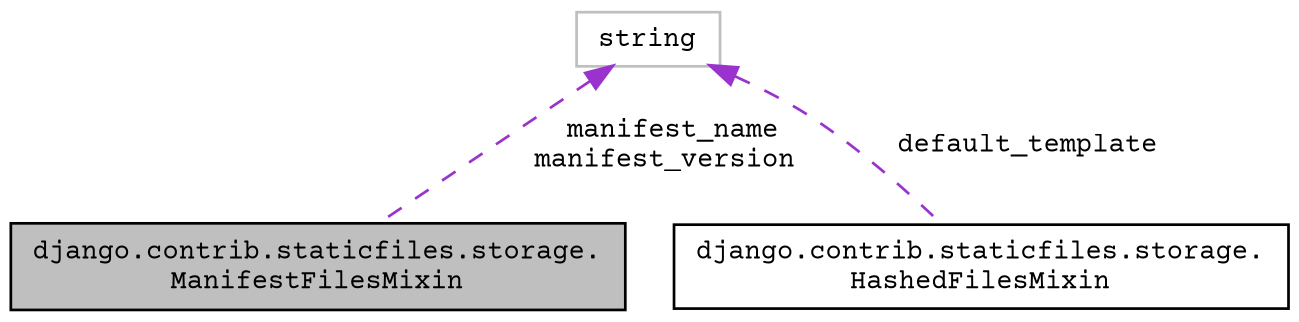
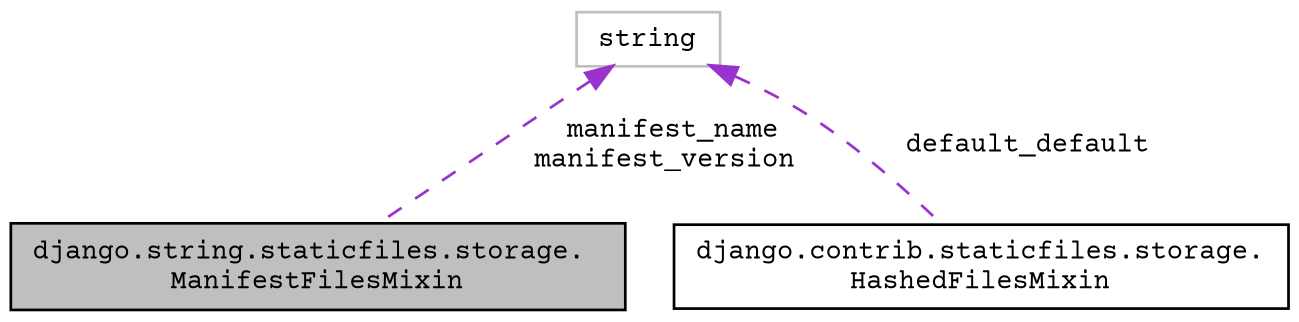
edge "django.contrib.staticfiles.storage. HashedFilesMixin" -> "string": label " default_template" -> " default_default"
node "django.contrib.staticfiles.storage. ManifestFilesMixin": label "django.contrib.staticfiles.storage. ManifestFilesMixin" -> "django.string.staticfiles.storage. ManifestFilesMixin"
